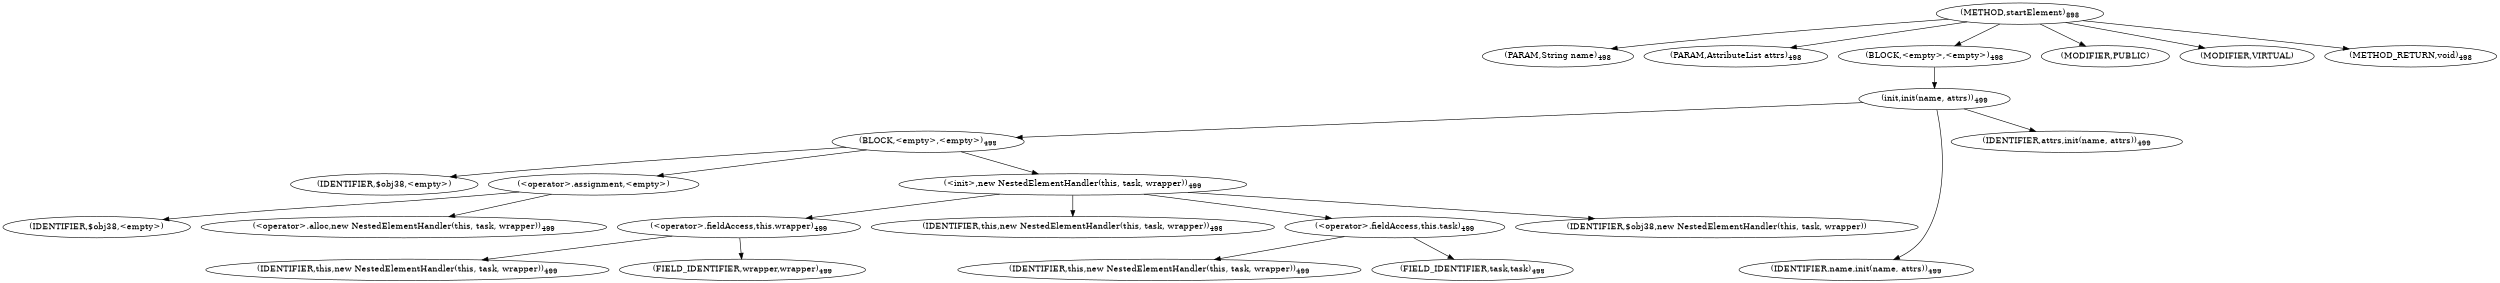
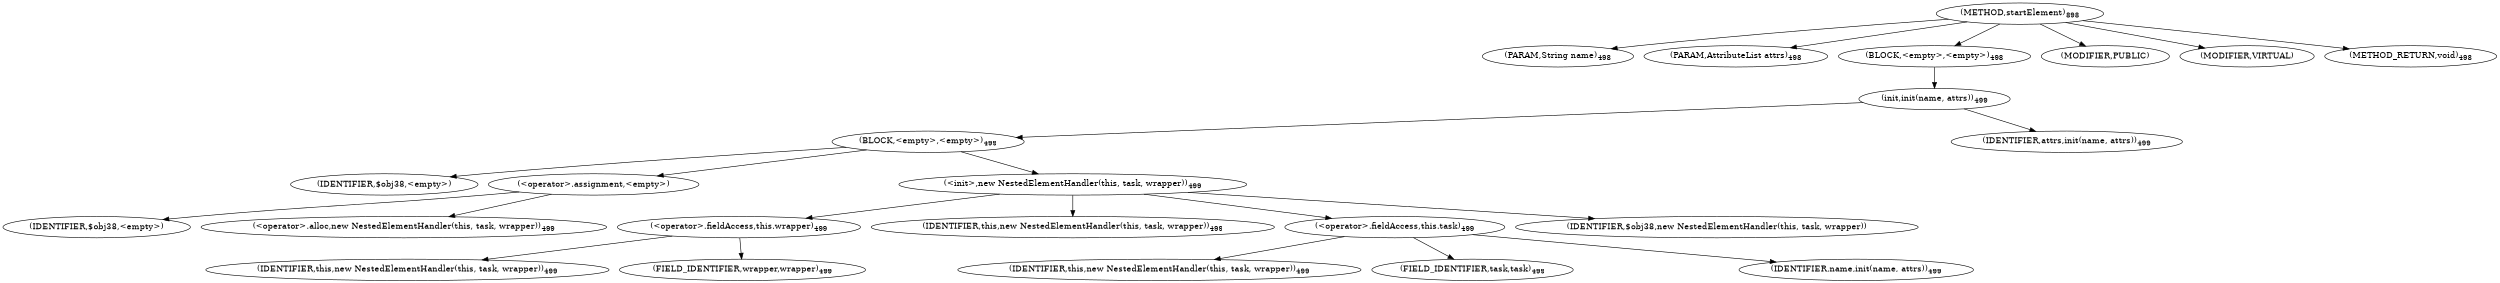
edge "(init,init(name, attrs))" -> "(IDENTIFIER,name,init(name, attrs))": now "(<operator>.fieldAccess,this.task)" -> "(IDENTIFIER,name,init(name, attrs))"
